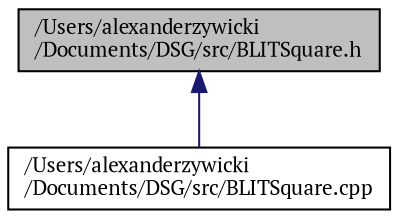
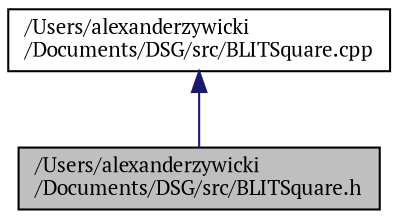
edge "/Users/alexanderzywicki /Documents/DSG/src/BLITSquare.cpp" -> "/Users/alexanderzywicki /Documents/DSG/src/BLITSquare.h": reversed
